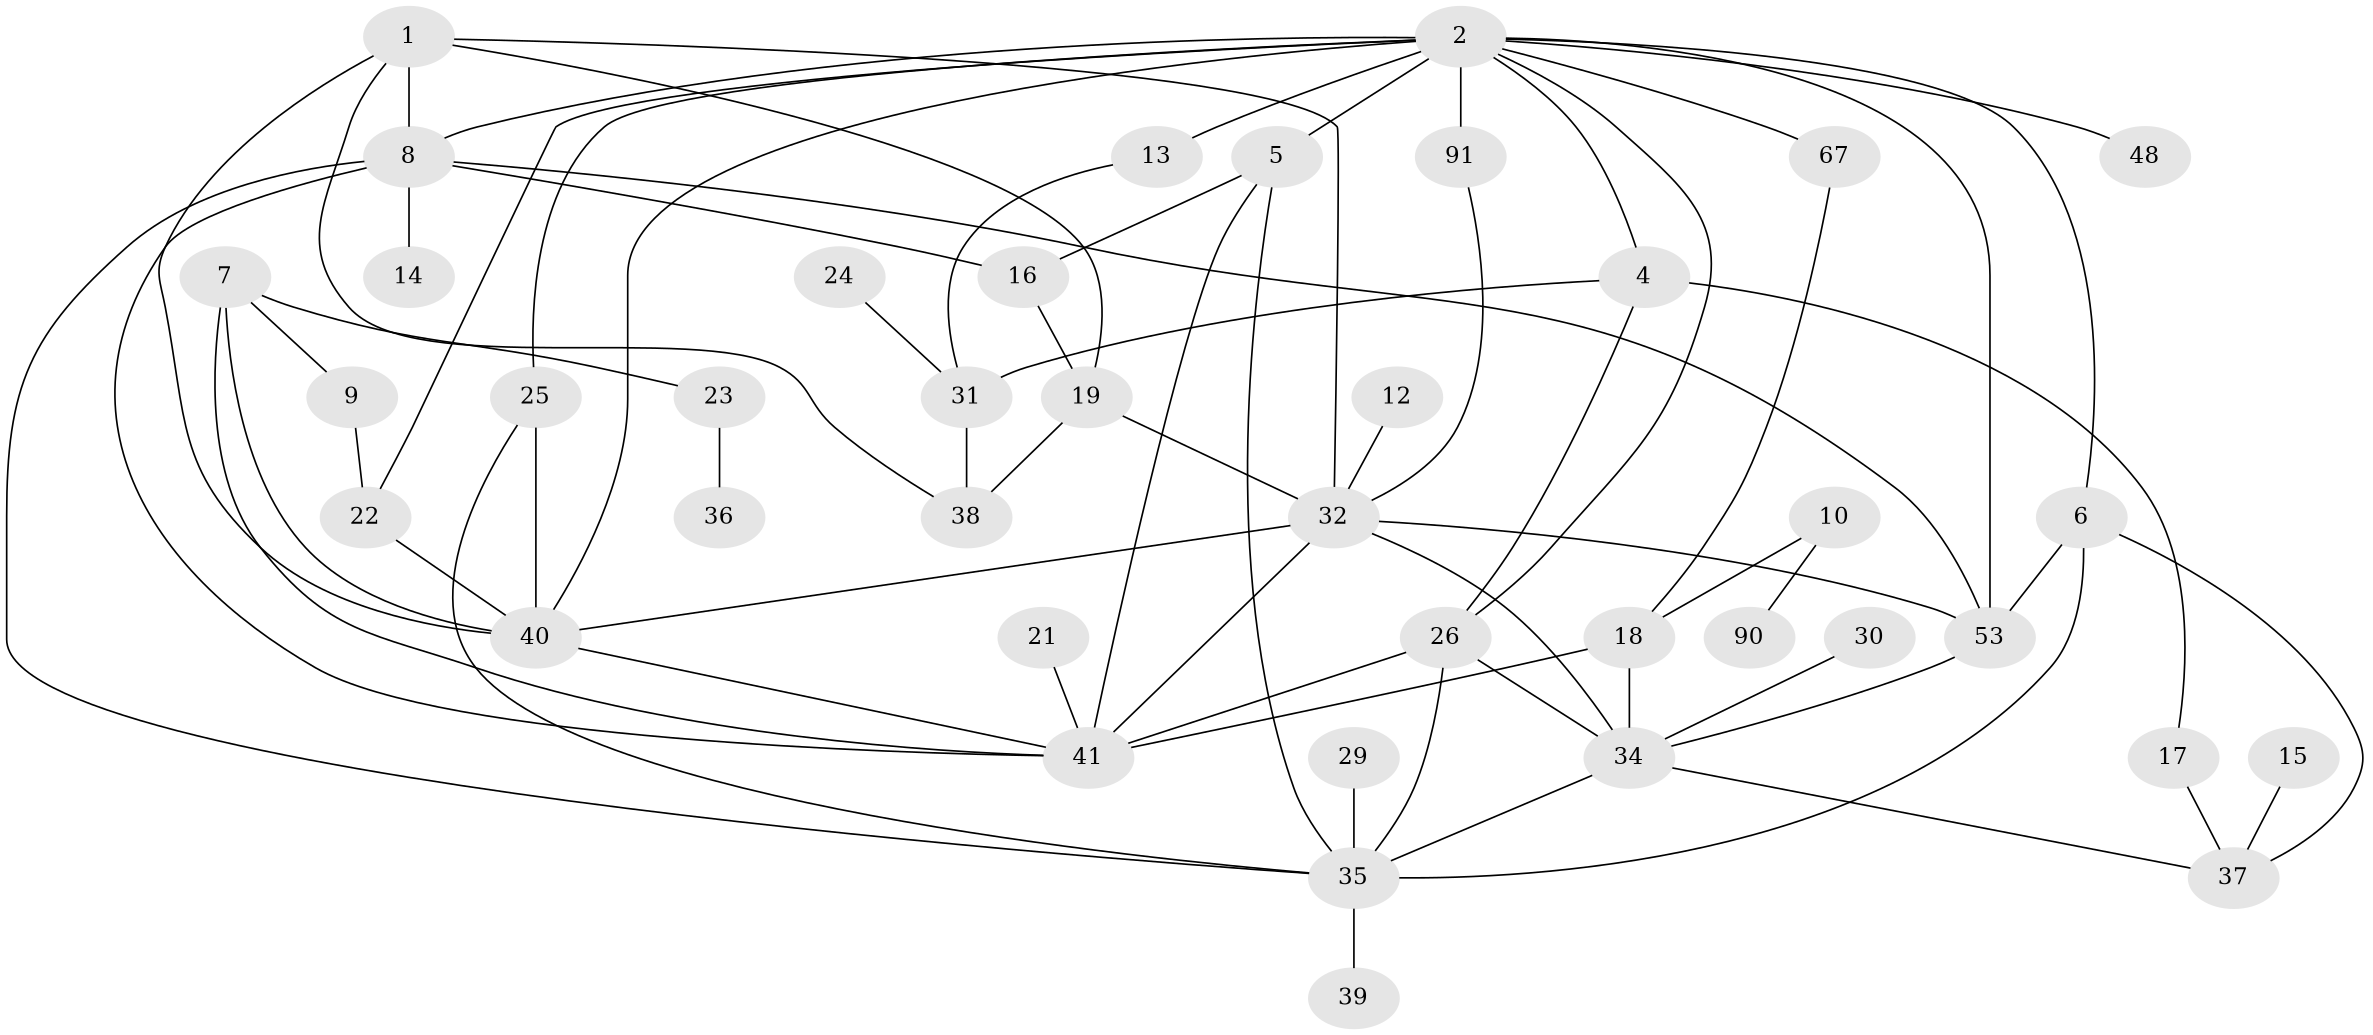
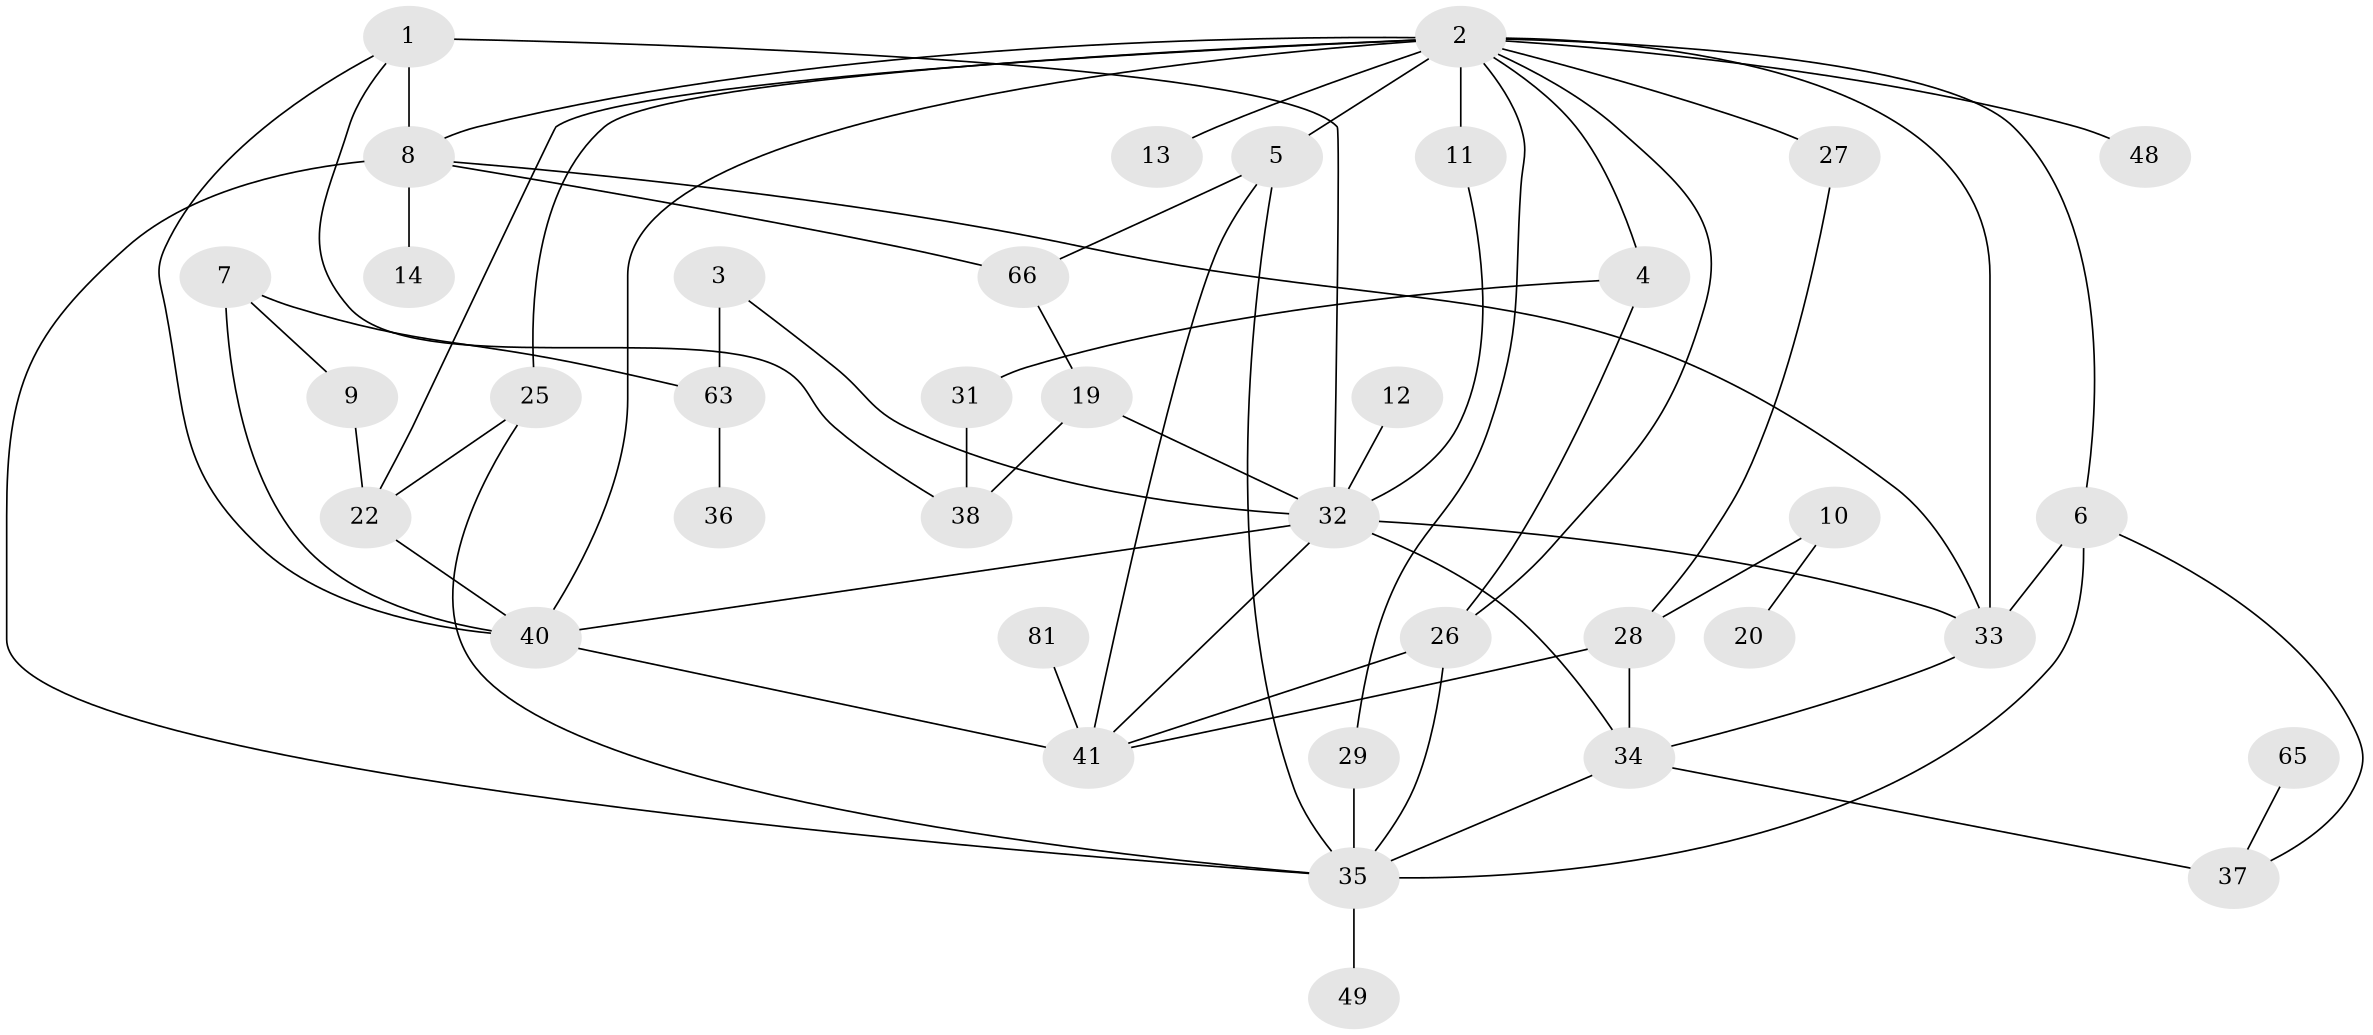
edge "1" -- "19": removed
node "91": label "91" -> "11"
node "67": label "67" -> "27"
edge "13" -- "31": removed
node "3": added
node "24": removed
node "16": label "16" -> "66"
node "23": label "23" -> "63"
edge "2" -- "29": added
edge "25" -- "40": now "25" -- "22"
node "21": label "21" -> "81"
node "18": label "18" -> "28"
node "90": label "90" -> "20"
node "30": removed
node "53": label "53" -> "33"
edge "8" -- "41": removed
edge "7" -- "41": removed
edge "26" -- "34": removed
node "17": removed
node "15": label "15" -> "65"
node "39": label "39" -> "49"
